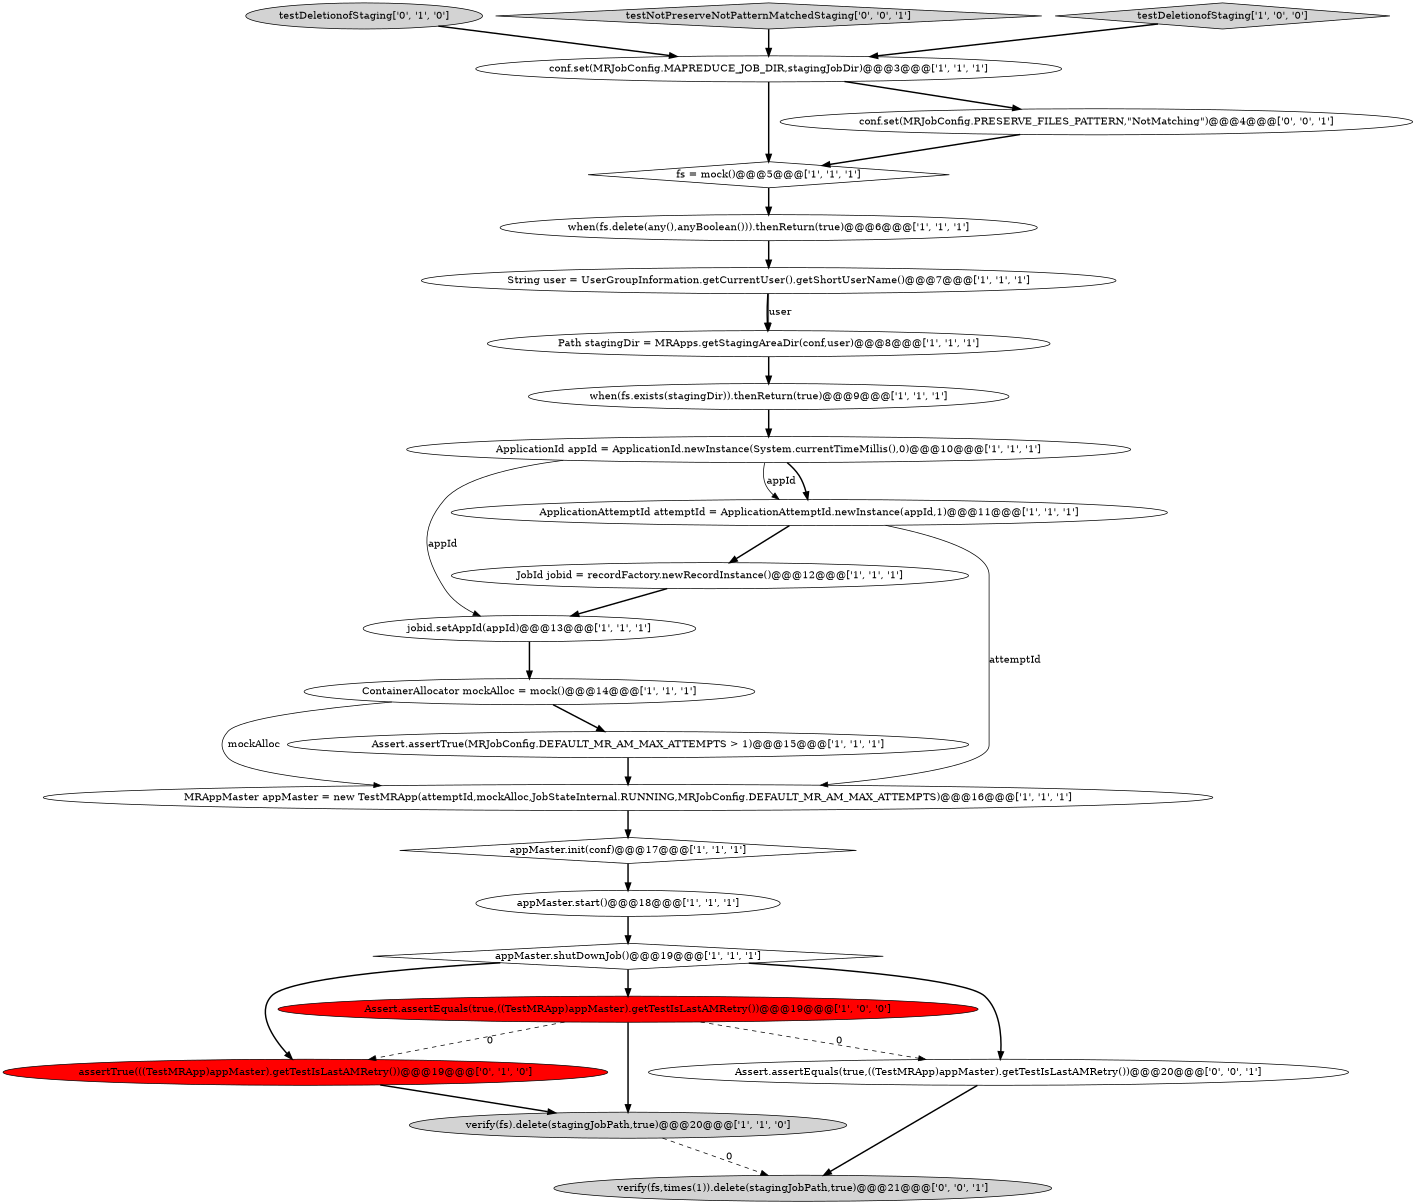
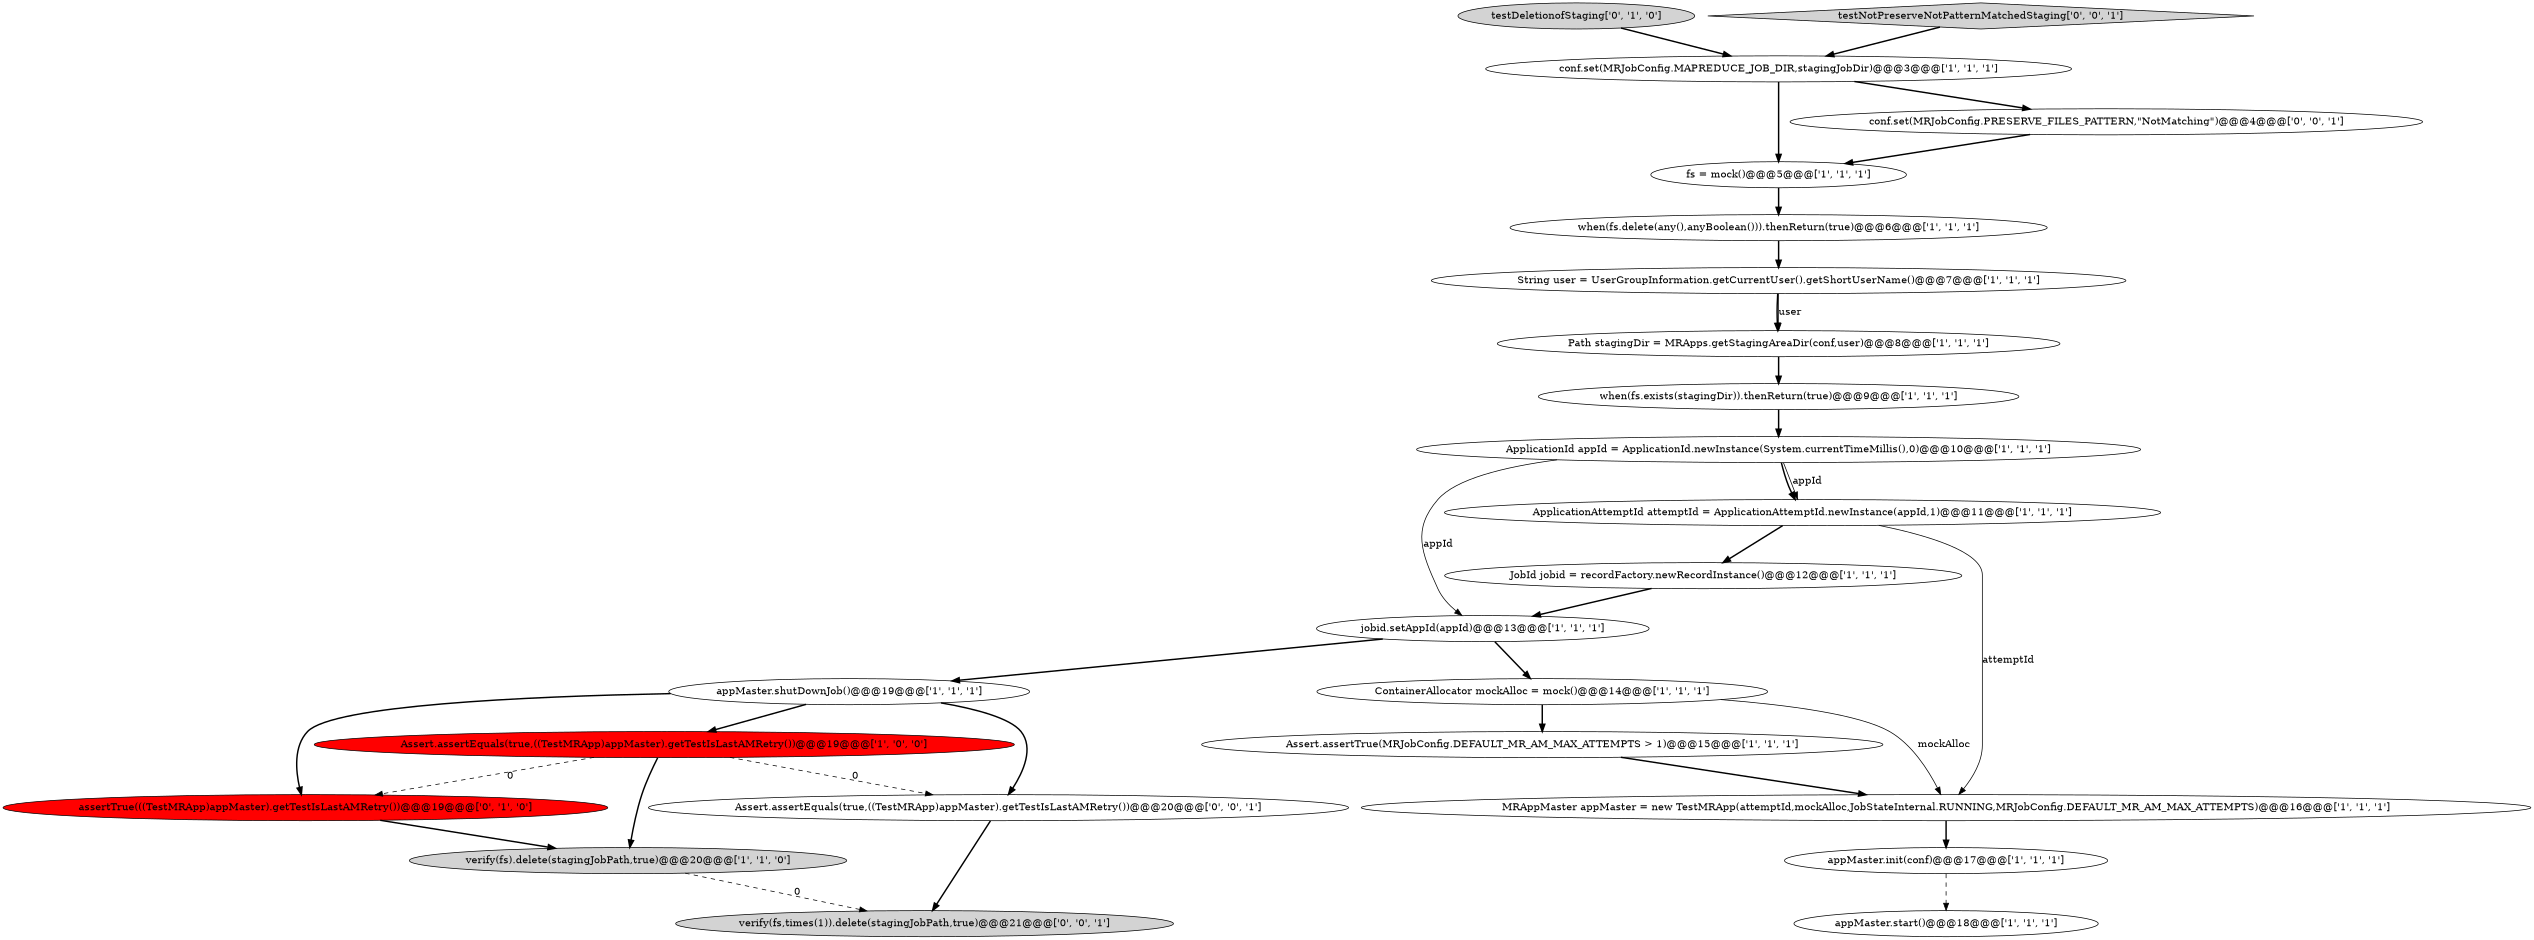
node "testDeletionofStaging['1', '0', '0']": removed
node "fs = mock()@@@5@@@['1', '1', '1']": shape diamond -> ellipse
node "appMaster.init(conf)@@@17@@@['1', '1', '1']": shape diamond -> ellipse
edge "appMaster.init(conf)@@@17@@@['1', '1', '1']" -> "appMaster.start()@@@18@@@['1', '1', '1']": style bold -> dashed
edge "appMaster.start()@@@18@@@['1', '1', '1']" -> "appMaster.shutDownJob()@@@19@@@['1', '1', '1']": now "jobid.setAppId(appId)@@@13@@@['1', '1', '1']" -> "appMaster.shutDownJob()@@@19@@@['1', '1', '1']"
node "appMaster.shutDownJob()@@@19@@@['1', '1', '1']": shape diamond -> ellipse
